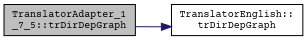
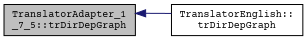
edge "TranslatorAdapter_1 _7_5::trDirDepGraph" -> "TranslatorEnglish:: trDirDepGraph": reversed
